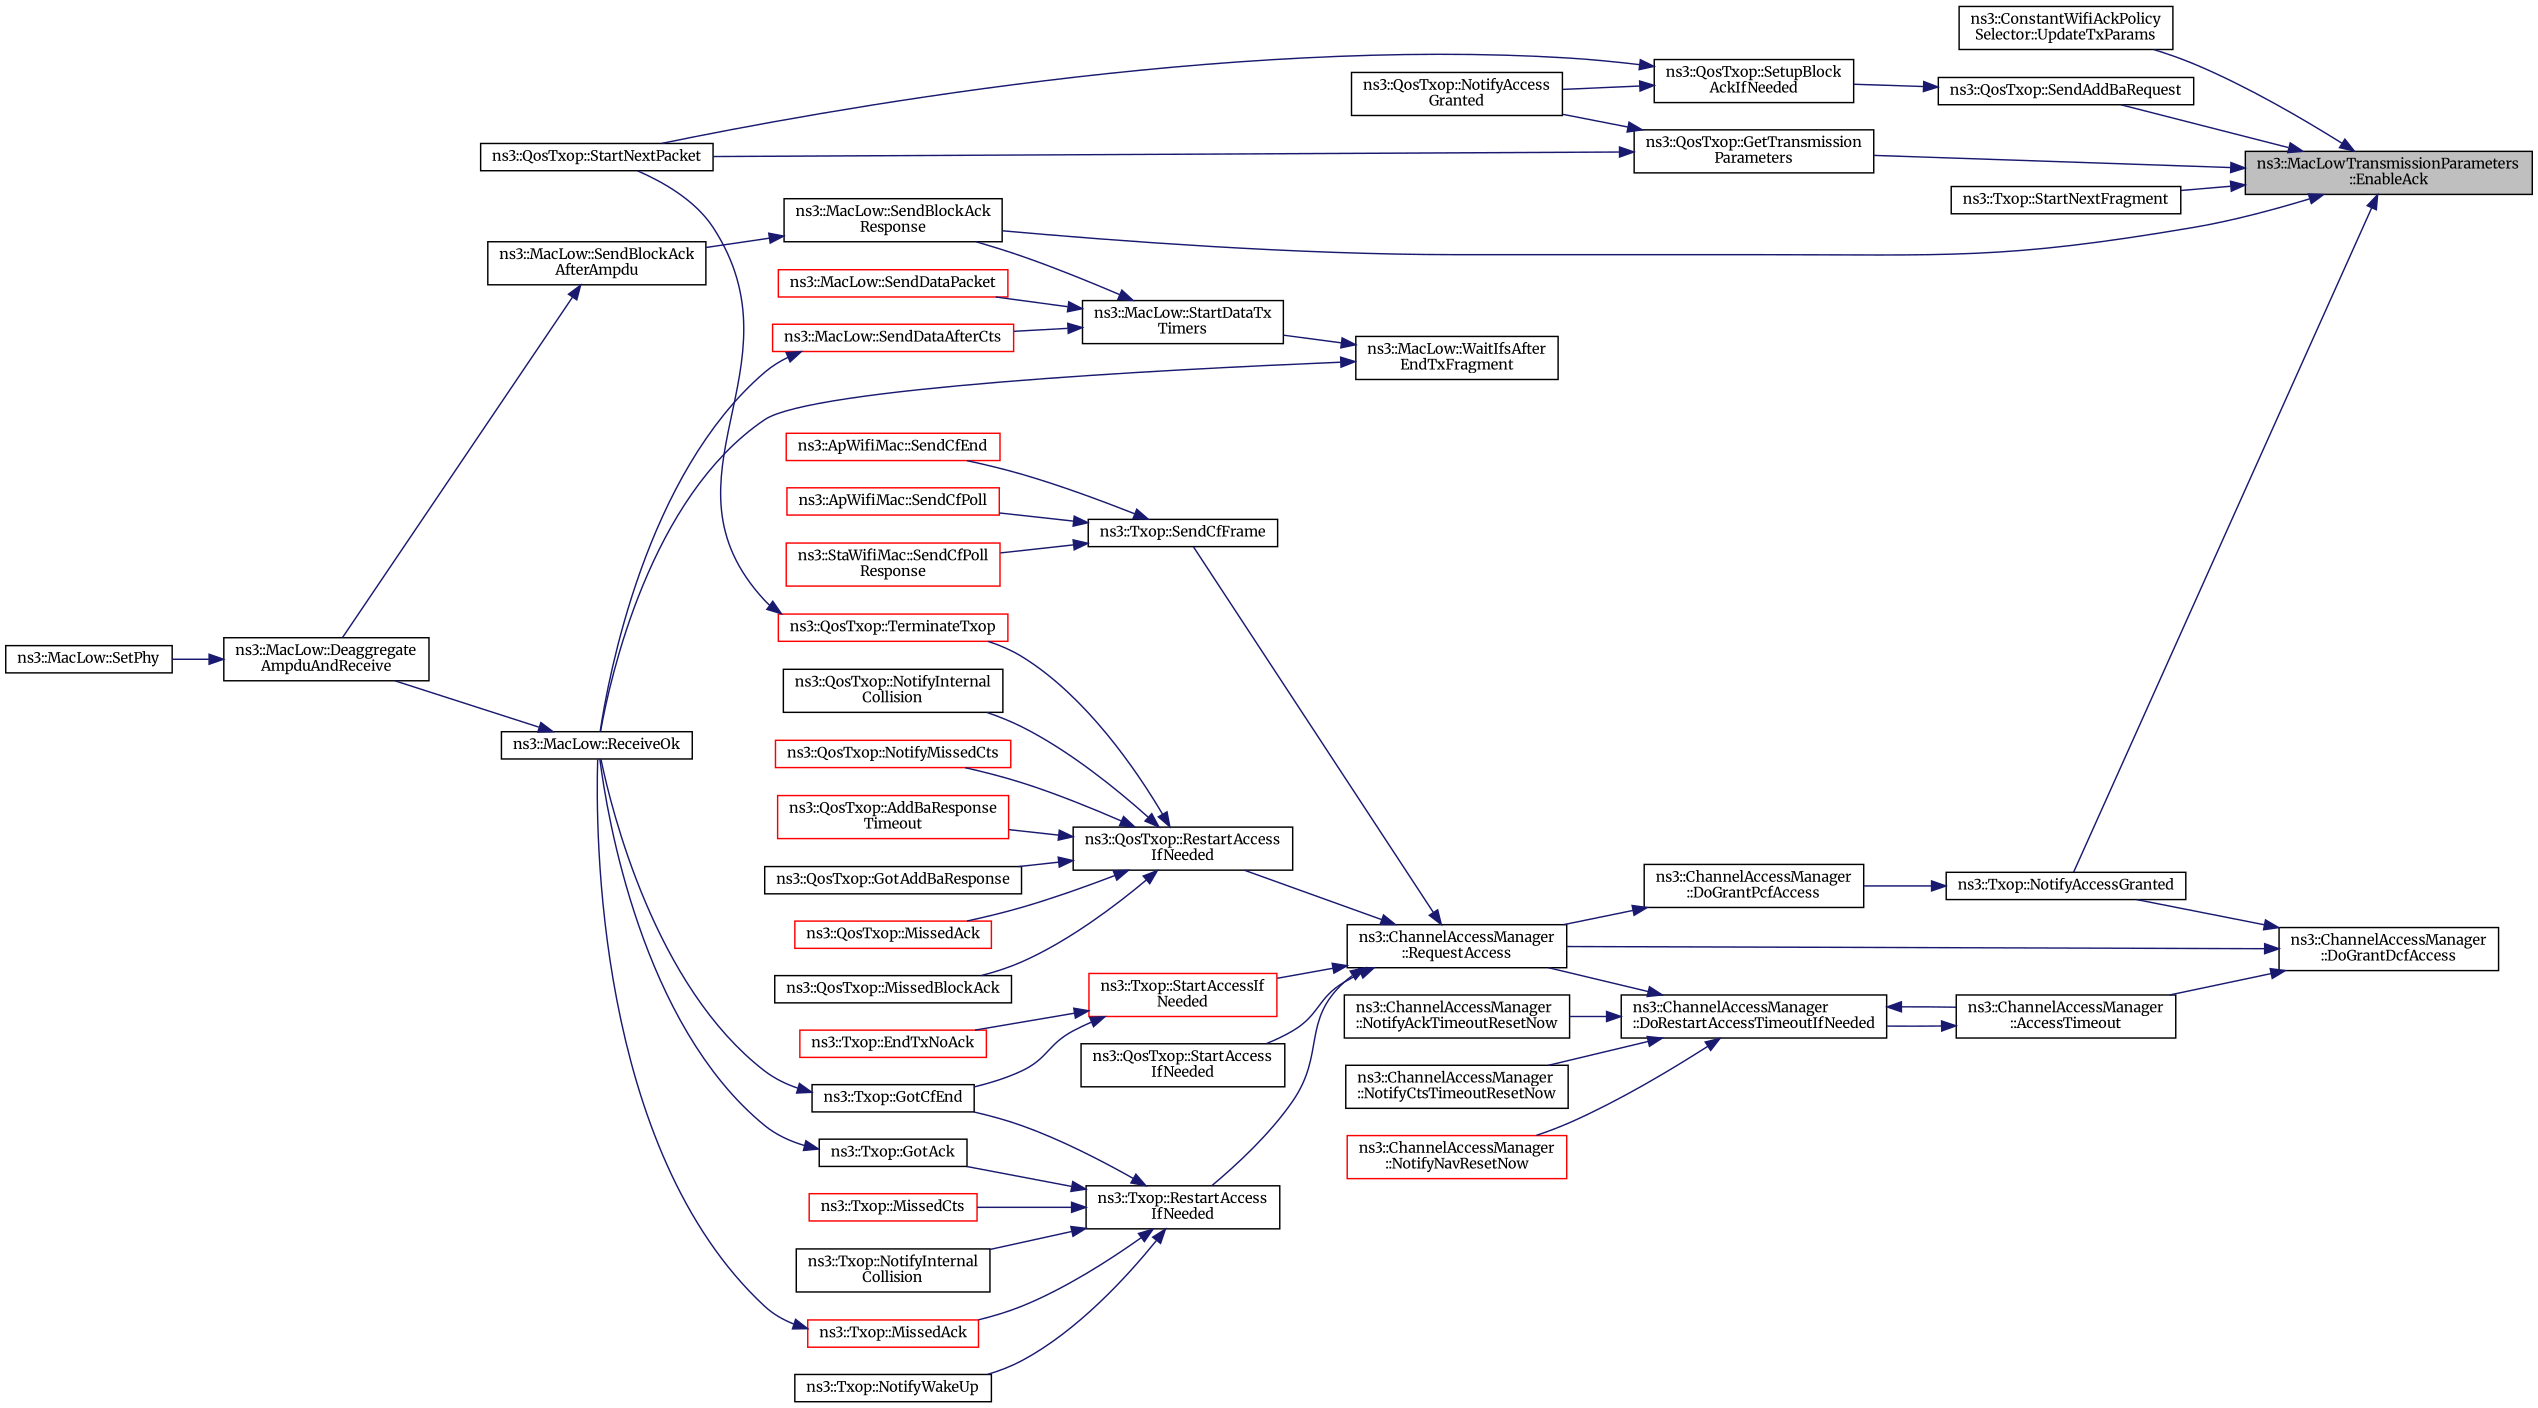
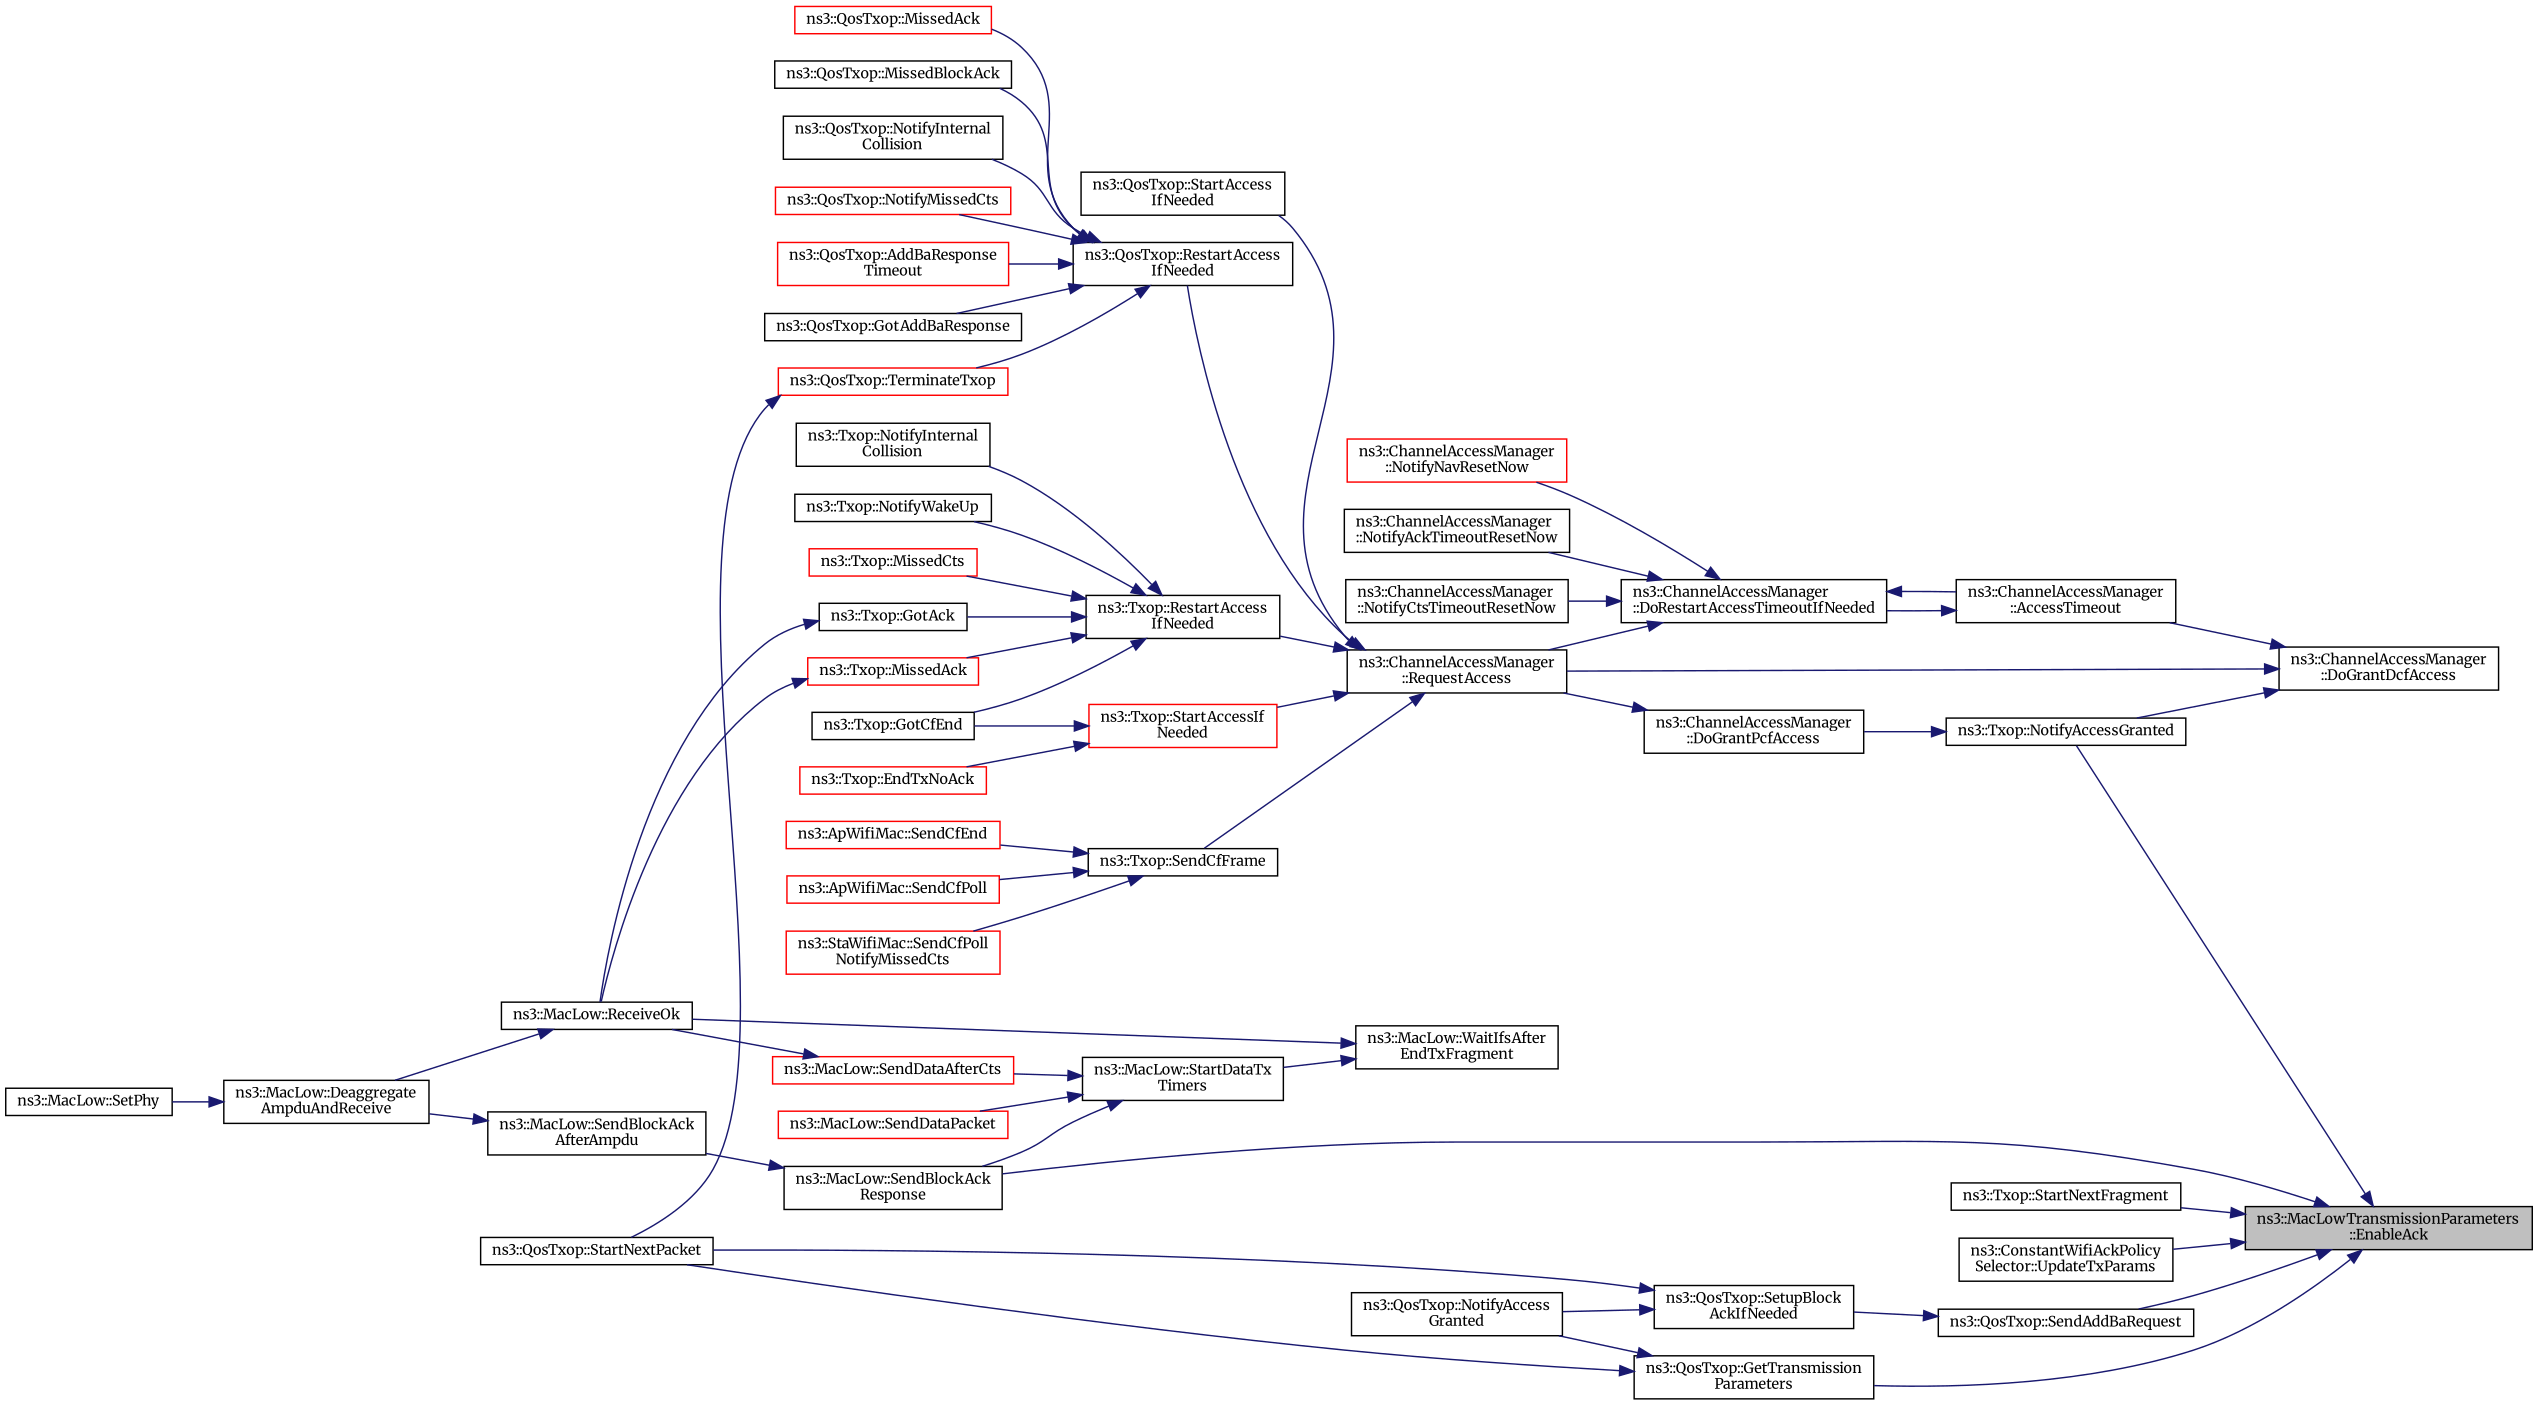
node "ns3::StaWifiMac::SendCfPoll Response": label "ns3::StaWifiMac::SendCfPoll Response" -> "ns3::StaWifiMac::SendCfPoll NotifyMissedCts"
edge "ns3::MacLow::ReceiveOk" -> "ns3::Txop::GotCfEnd": removed
